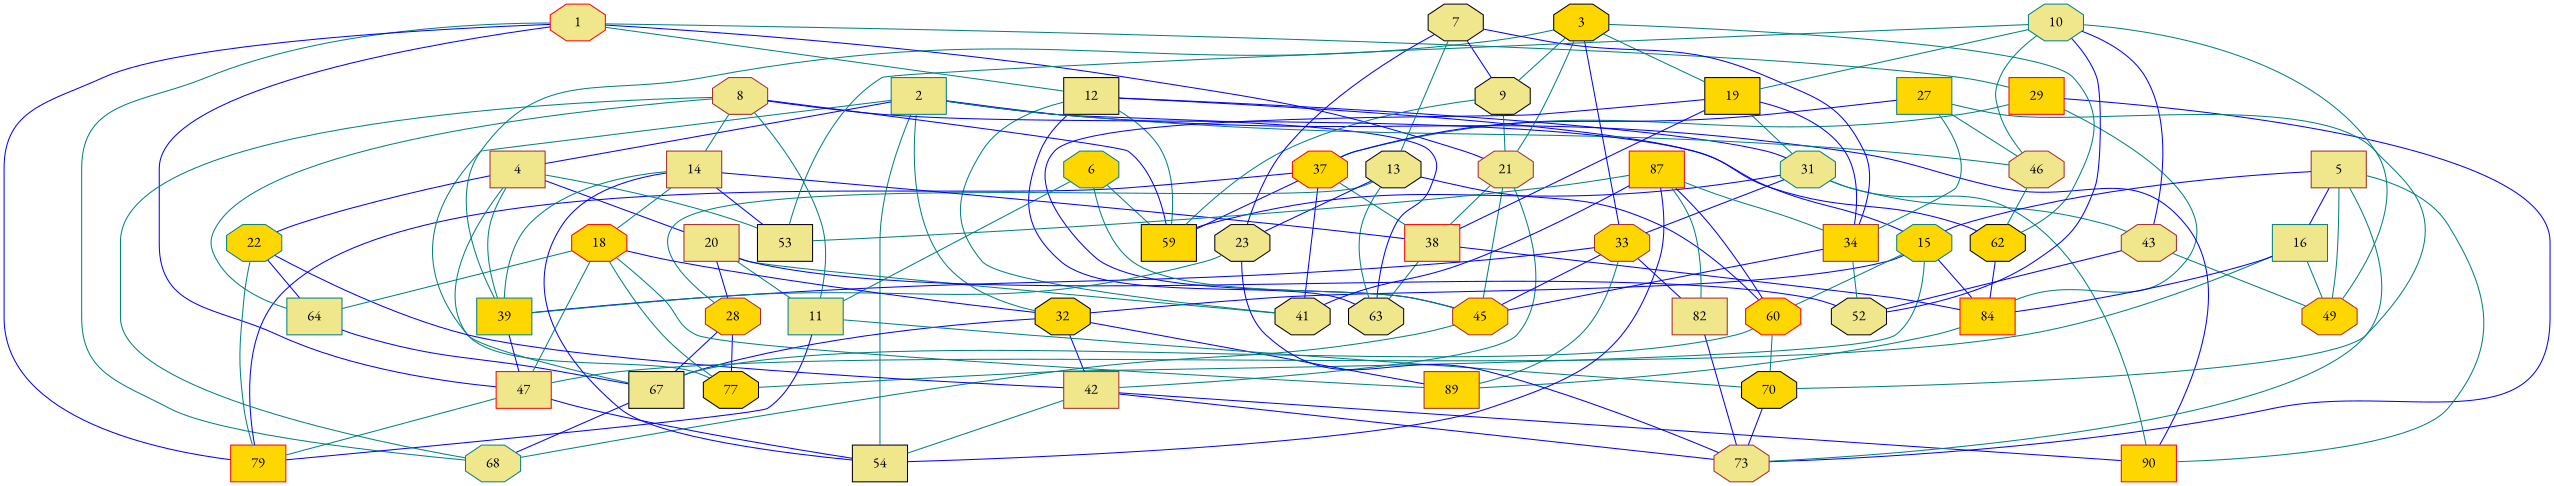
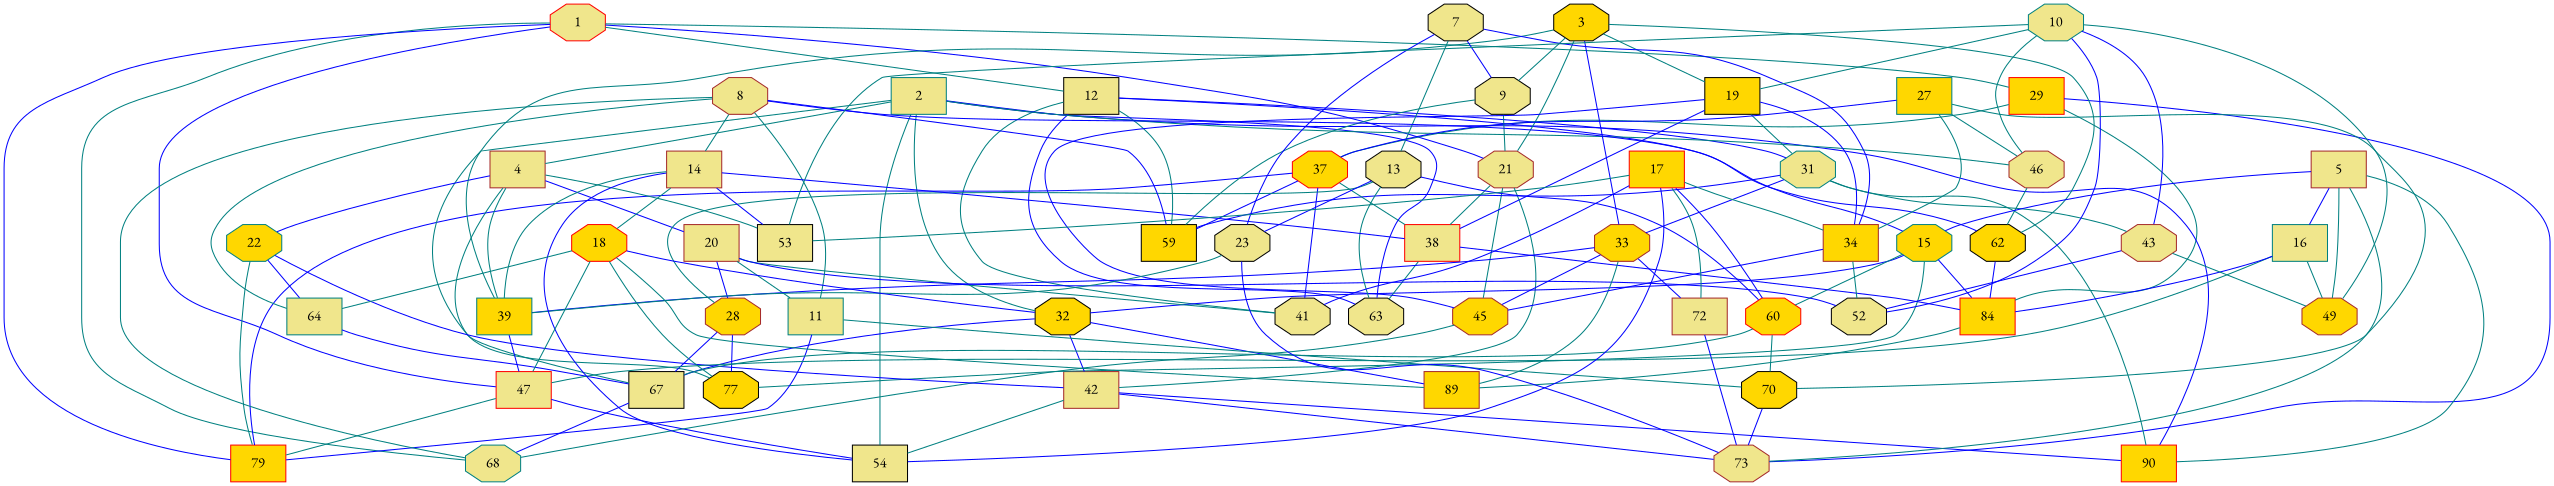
edge "2" -- "4": color blue -> teal
node "6": removed
node "87": label "87" -> "17"
node "82": label "82" -> "72"
